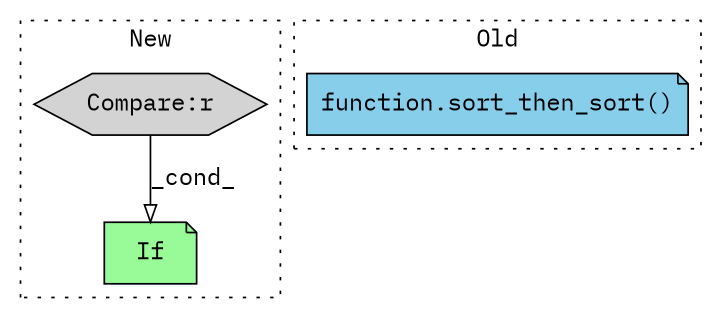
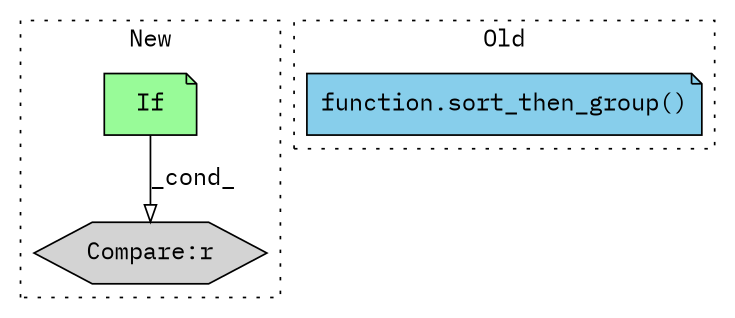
node "function.sort_then_sort()": label "function.sort_then_sort()" -> "function.sort_then_group()"
edge "Compare:r" -> "If": reversed
